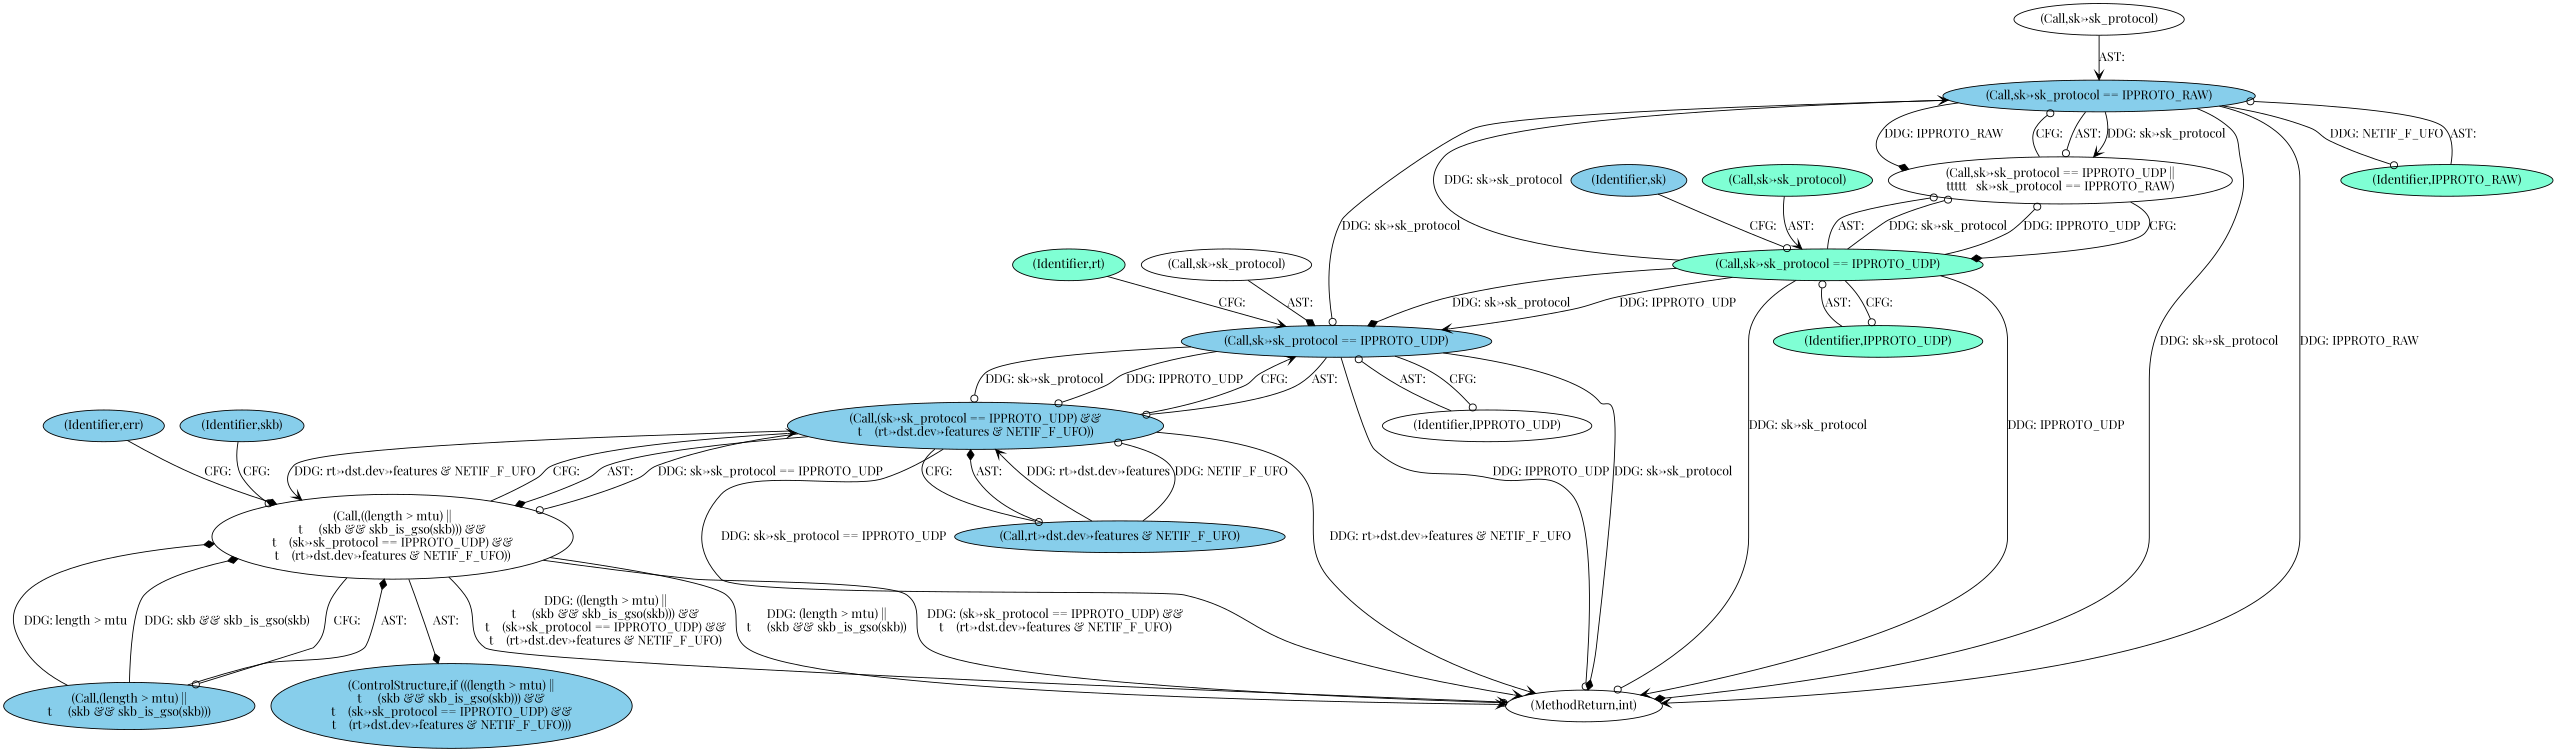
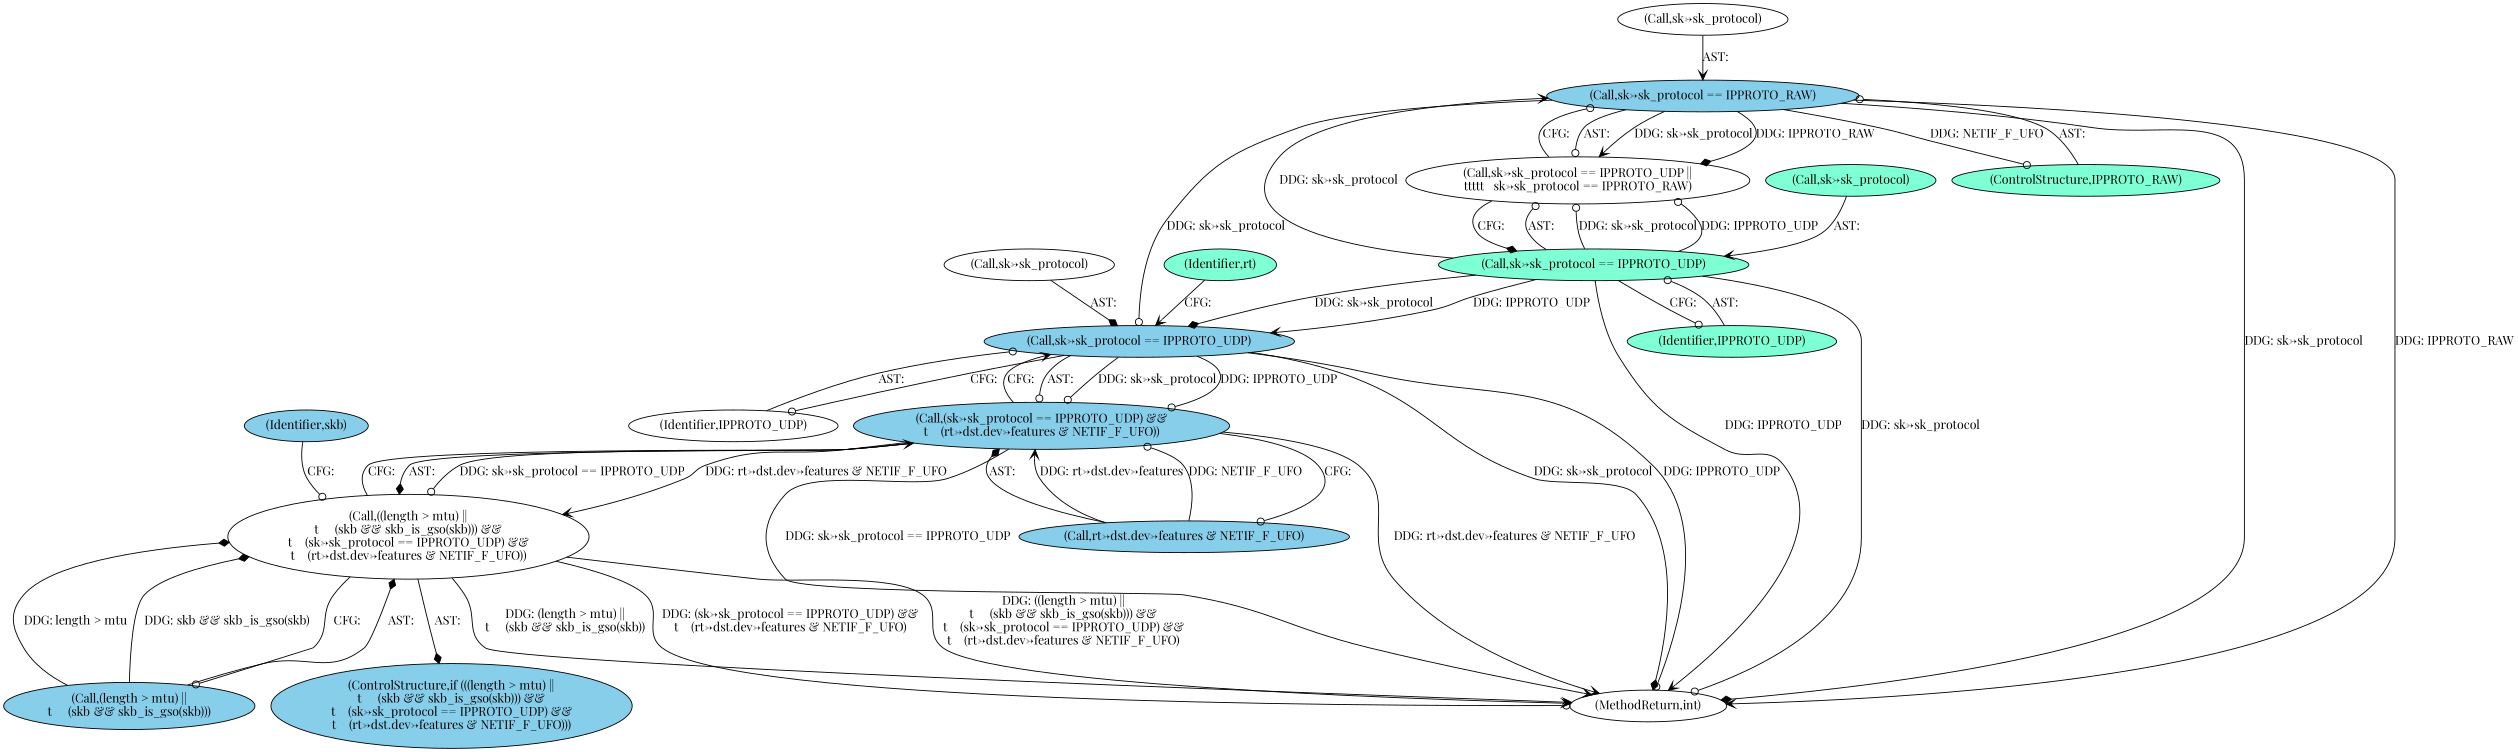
node "(Identifier,sk)": removed
node "(Identifier,IPPROTO_RAW)": label "(Identifier,IPPROTO_RAW)" -> "(ControlStructure,IPPROTO_RAW)"
node "(Identifier,err)": removed
